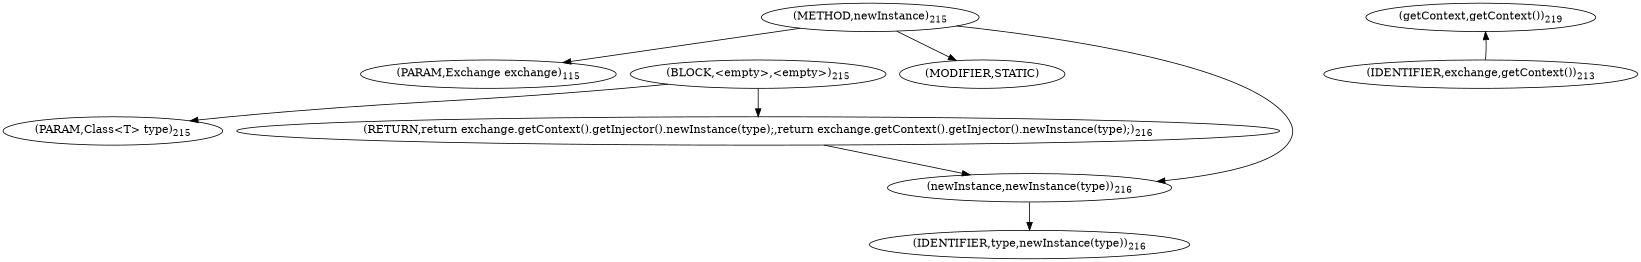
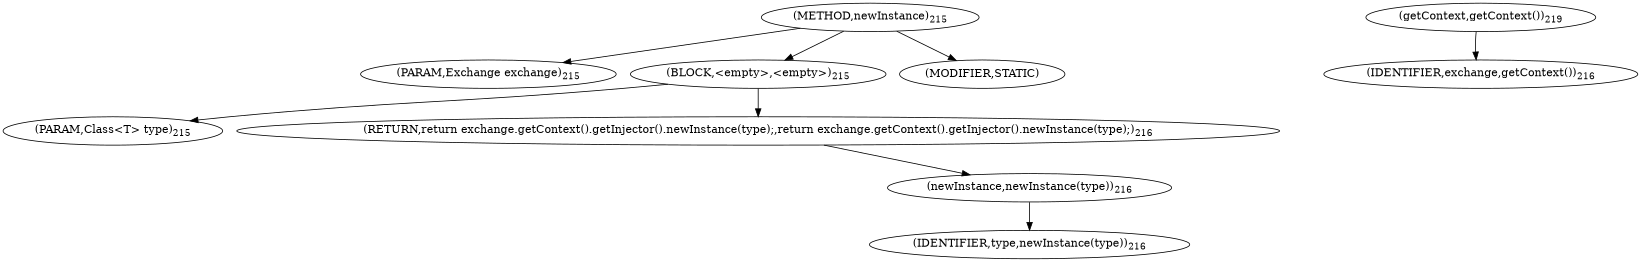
edge "(IDENTIFIER,exchange,getContext())" -> "(getContext,getContext())": reversed
node "(PARAM,Exchange exchange)": text "115" -> "215"
edge "(METHOD,newInstance)" -> "(newInstance,newInstance(type))": now "(METHOD,newInstance)" -> "(BLOCK,<empty>,<empty>)"
node "(IDENTIFIER,exchange,getContext())": text "213" -> "216"
